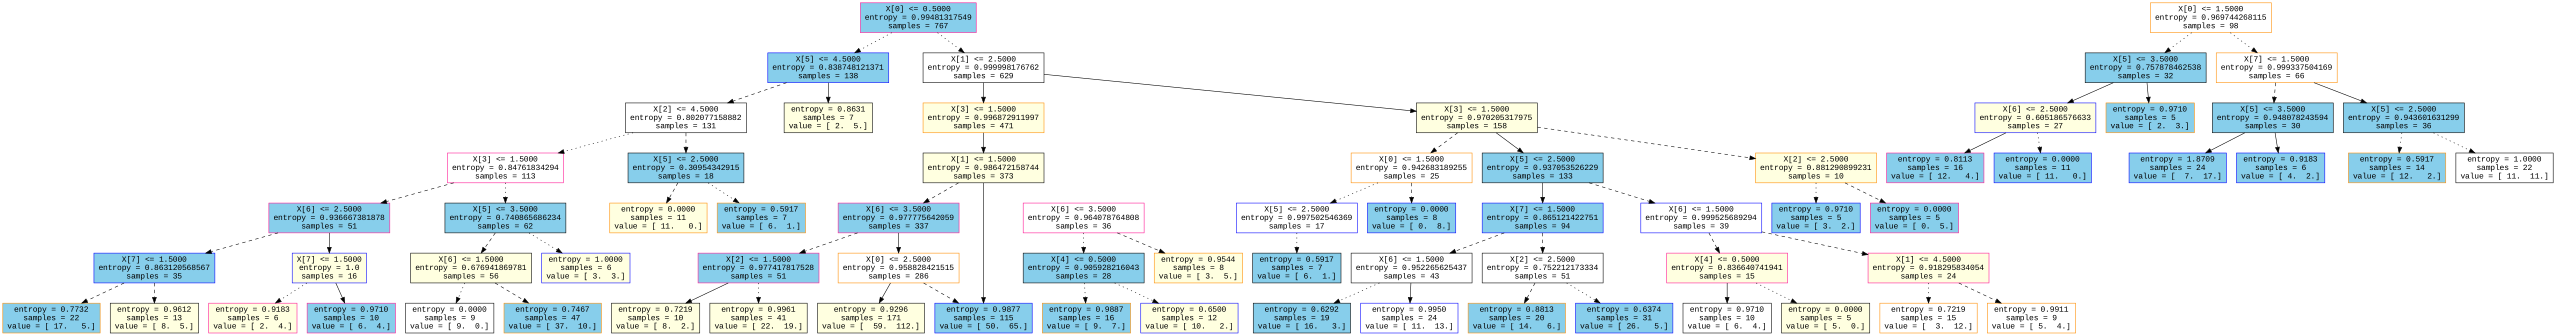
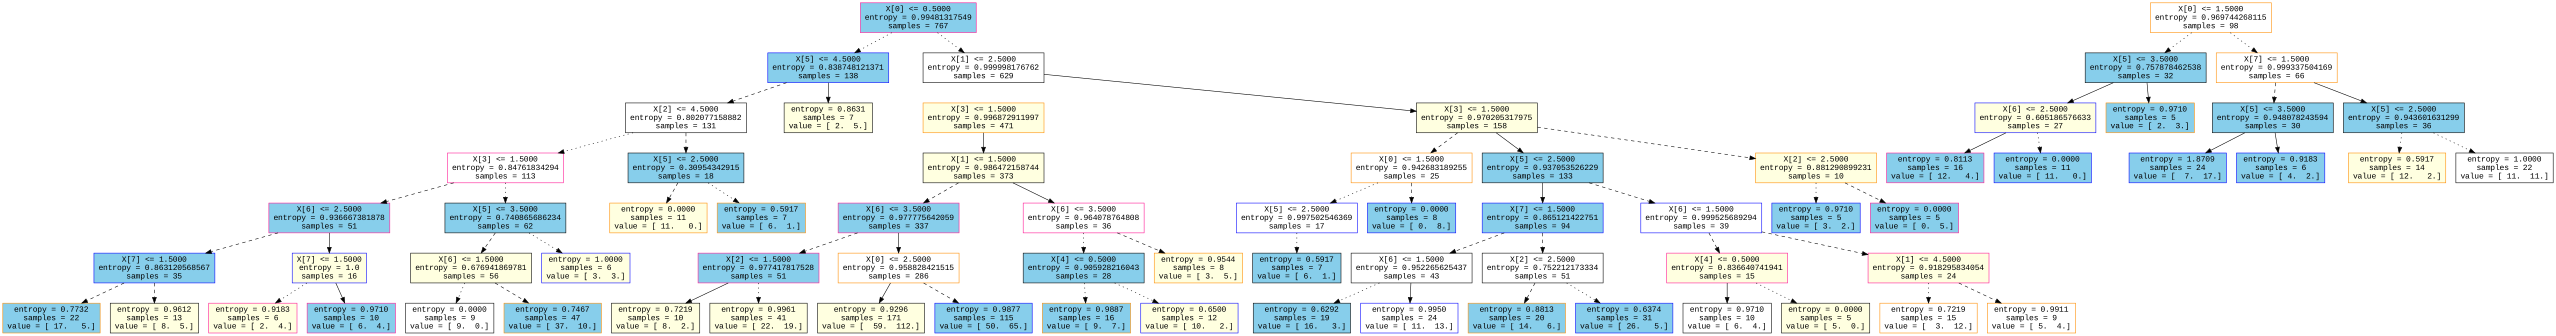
edge "X[1] <= 2.5000 entropy = 0.999998176762 samples = 629" -> "X[3] <= 1.5000 entropy = 0.996872911997 samples = 471": removed
node "entropy = 0.5917 samples = 14 value = [ 12.   2.]": fillcolor skyblue -> lightyellow
edge "X[1] <= 1.5000 entropy = 0.986472158744 samples = 373" -> "entropy = 0.9877 samples = 115 value = [ 50.  65.]": now "X[1] <= 1.5000 entropy = 0.986472158744 samples = 373" -> "X[6] <= 3.5000 entropy = 0.964078764808 samples = 36"
